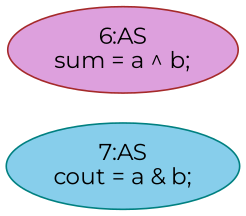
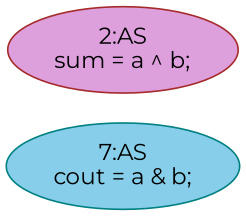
node "6:AS sum = a ^ b;": label "6:AS sum = a ^ b;" -> "2:AS sum = a ^ b;"
